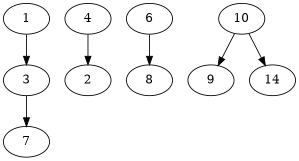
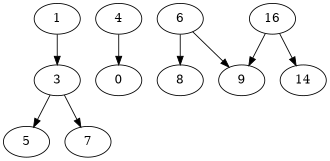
node "10": label "10" -> "16"
edge "6" -> "9": added
node "2": label "2" -> "0"
node "5": added
